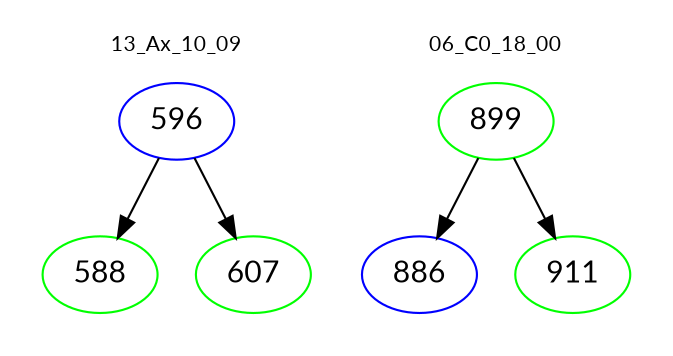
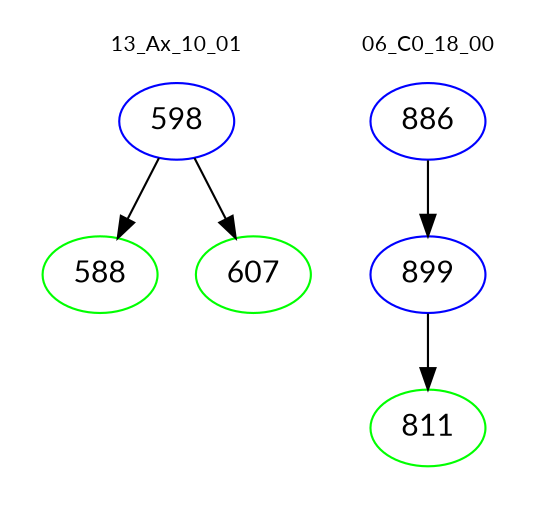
cluster "13_Ax_10_09": label "13_Ax_10_09" -> "13_Ax_10_01"
node "596": label "596" -> "598"
node "899": color green -> blue
edge "899" -> "886": reversed
node "911": label "911" -> "811"
